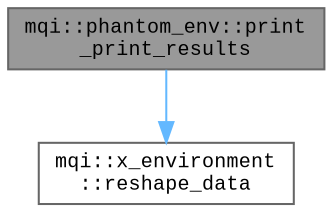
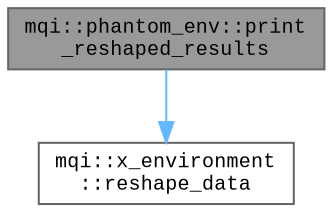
node "mqi::phantom_env::print _print_results": label "mqi::phantom_env::print _print_results" -> "mqi::phantom_env::print _reshaped_results"
